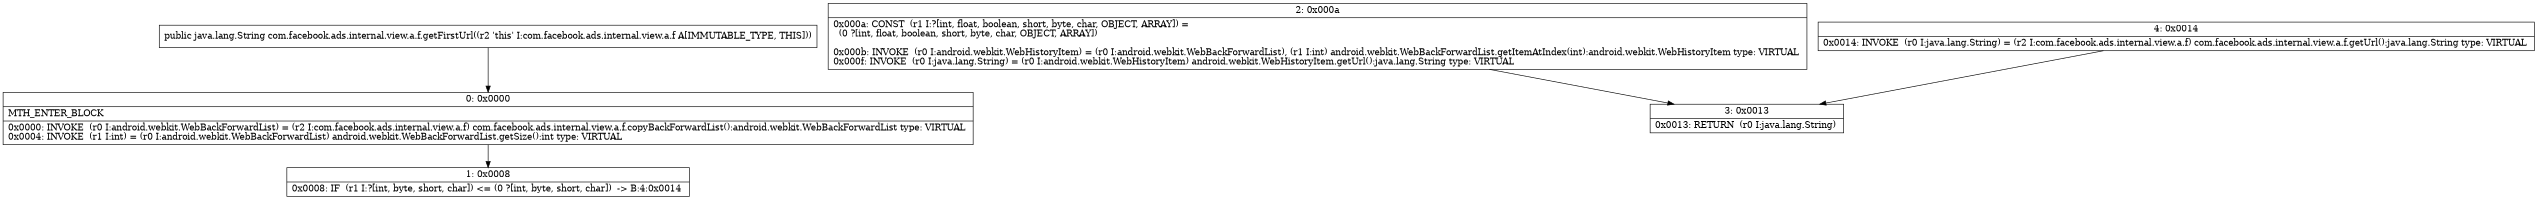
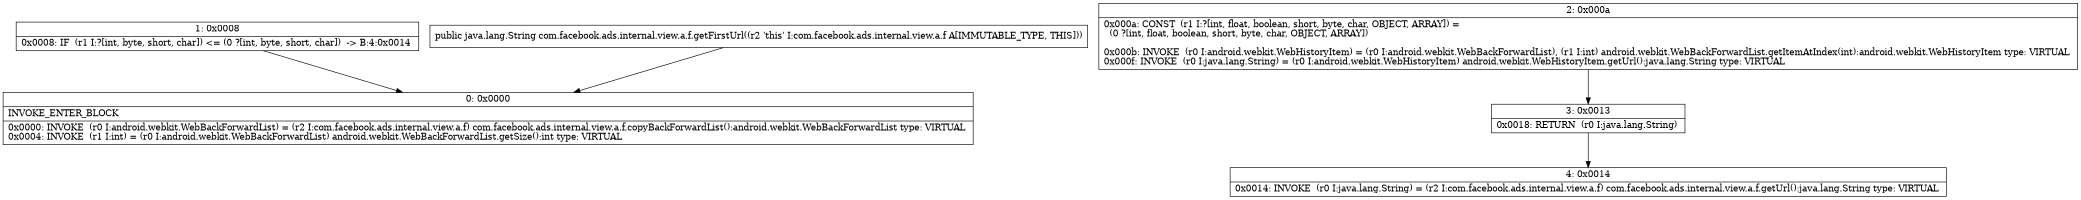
edge "4: 0x0014" -> "3: 0x0013": reversed
node "0: 0x0000": text "MTH_ENTER_BLOCK" -> "INVOKE_ENTER_BLOCK"
node "3: 0x0013": text "0x0013: RETURN  (r0 I:java.lang.String)" -> "0x0018: RETURN  (r0 I:java.lang.String)"
edge "0: 0x0000" -> "1: 0x0008": reversed
